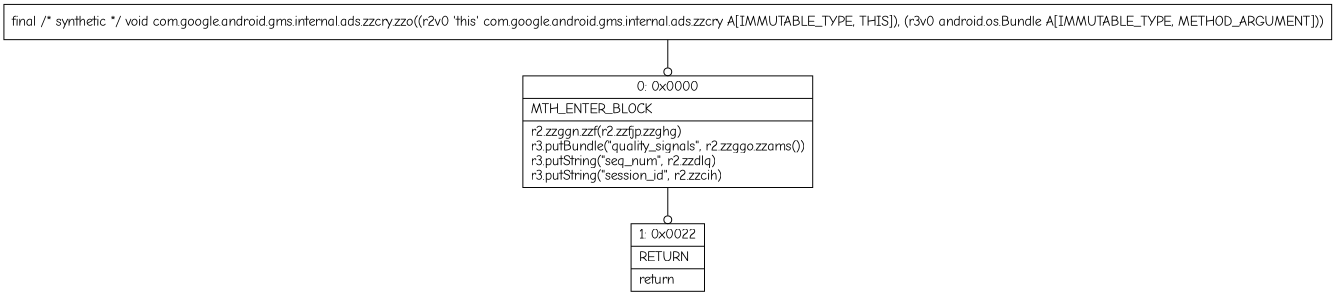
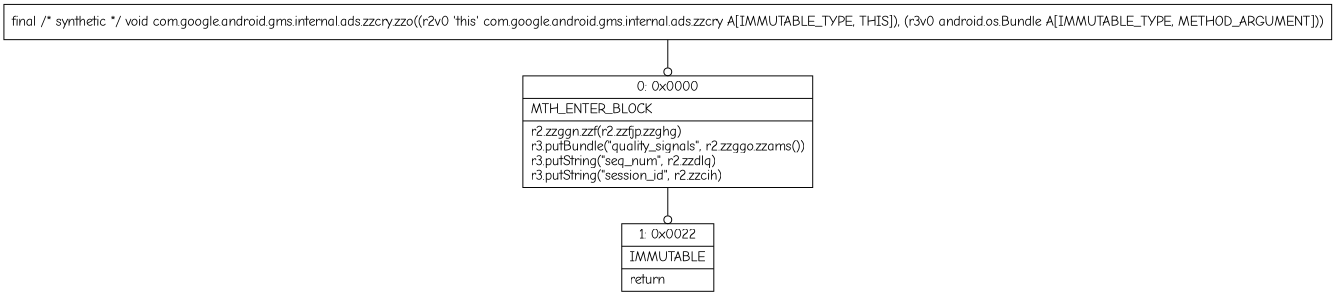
node "1: 0x0022": text "RETURN" -> "IMMUTABLE"
